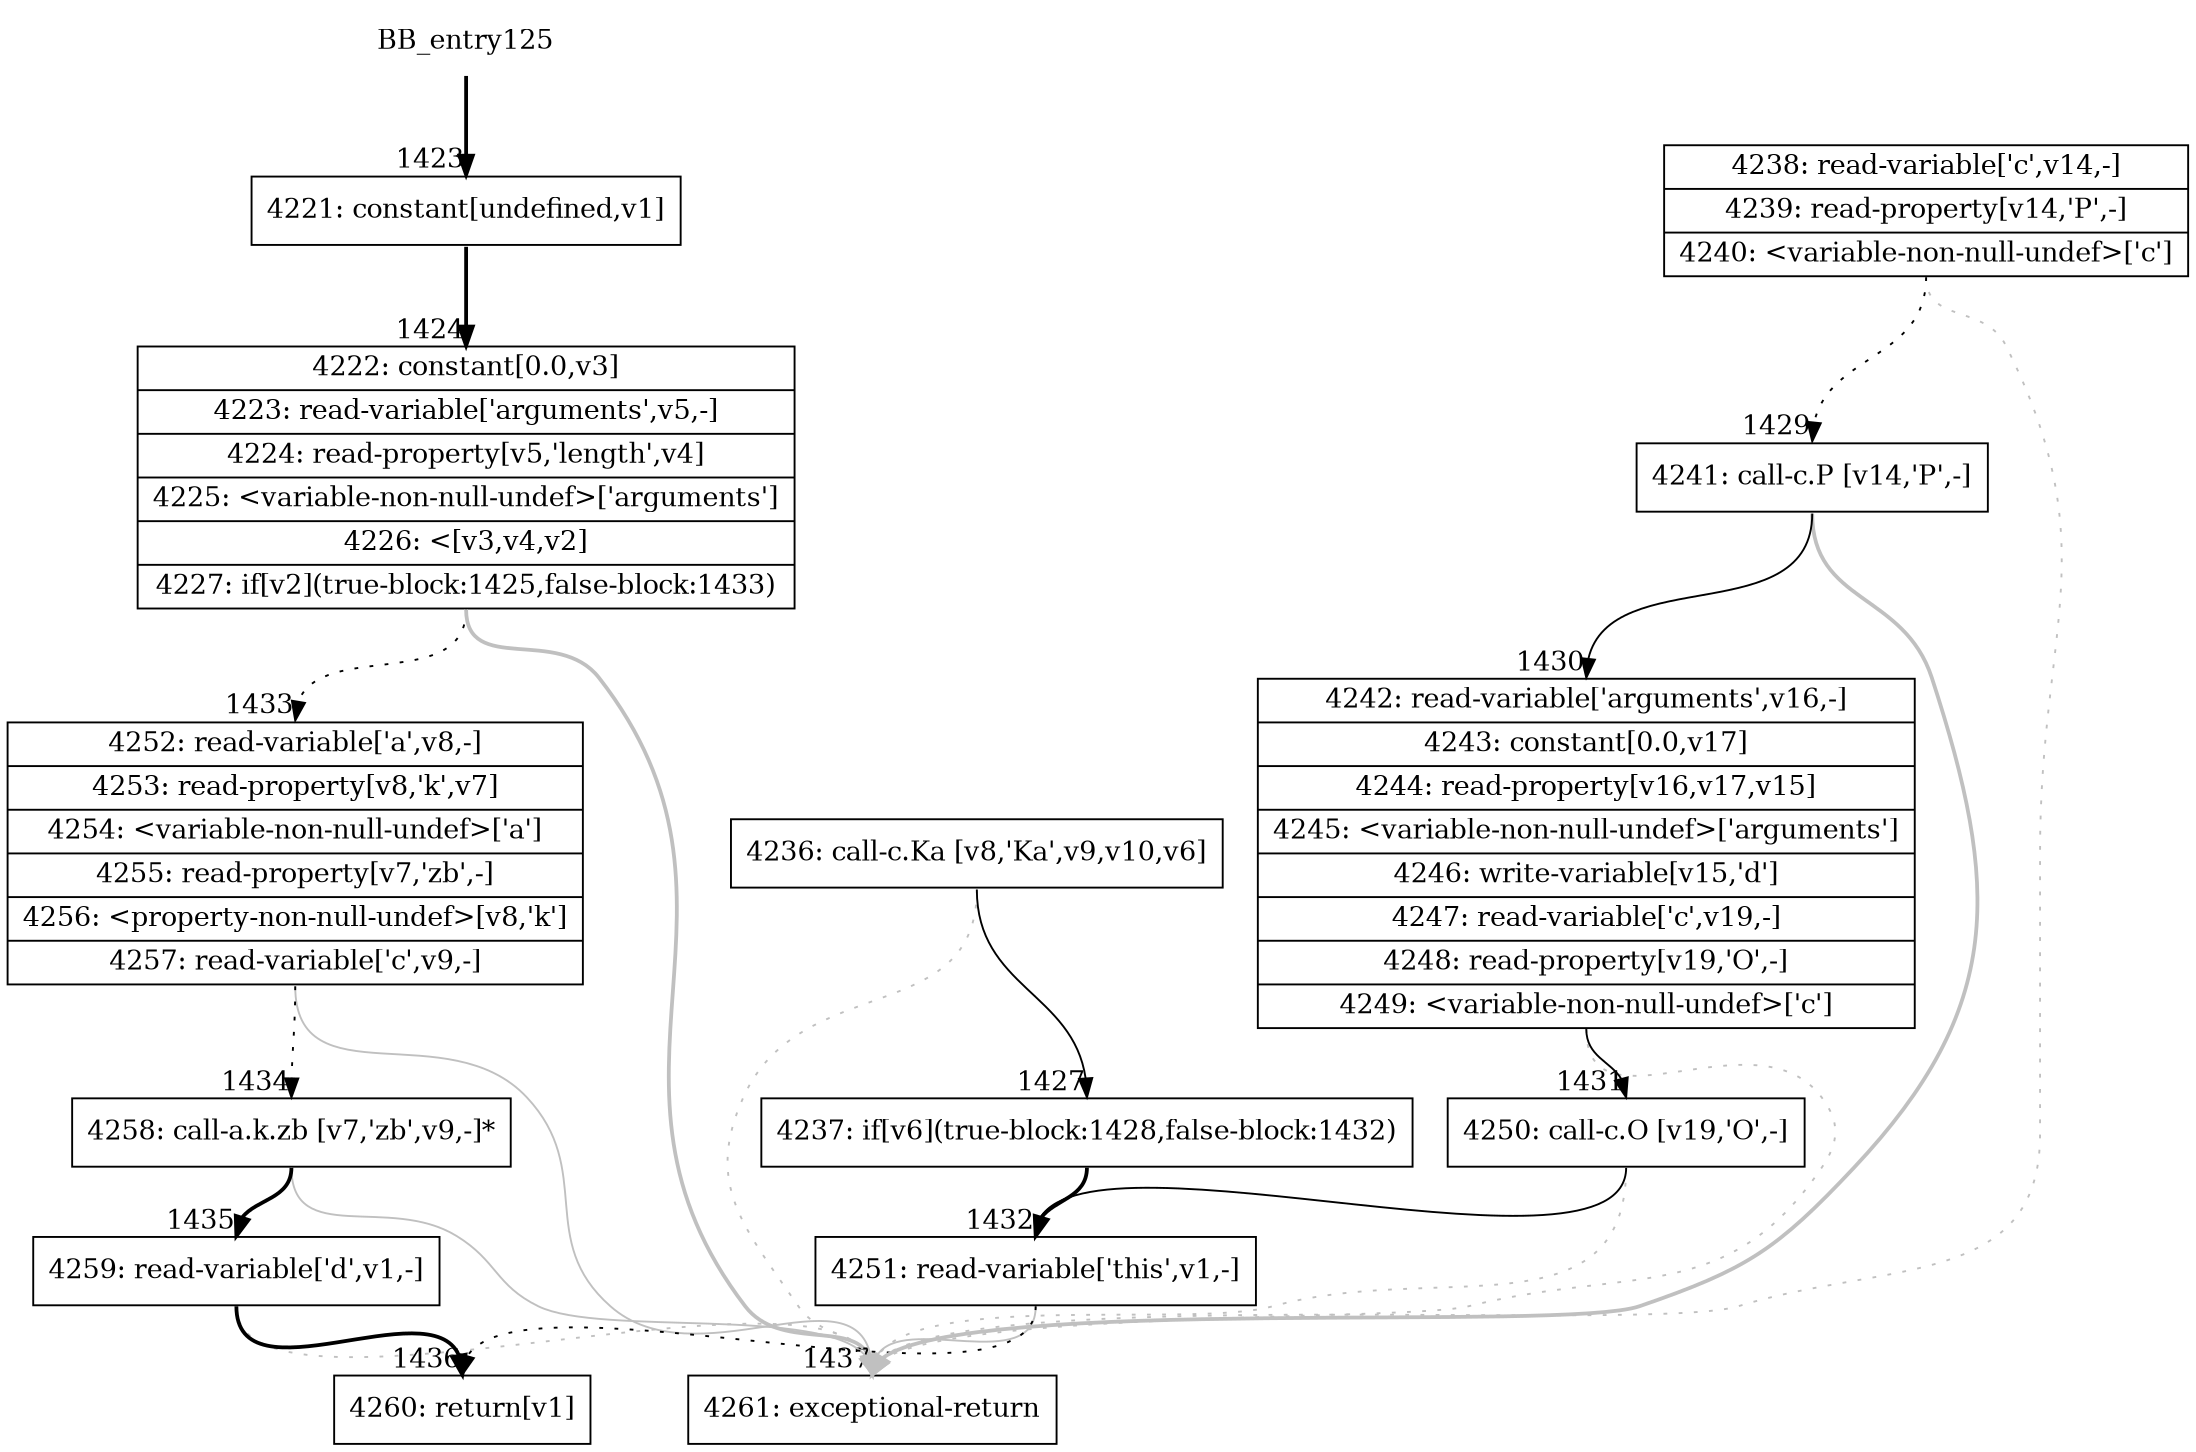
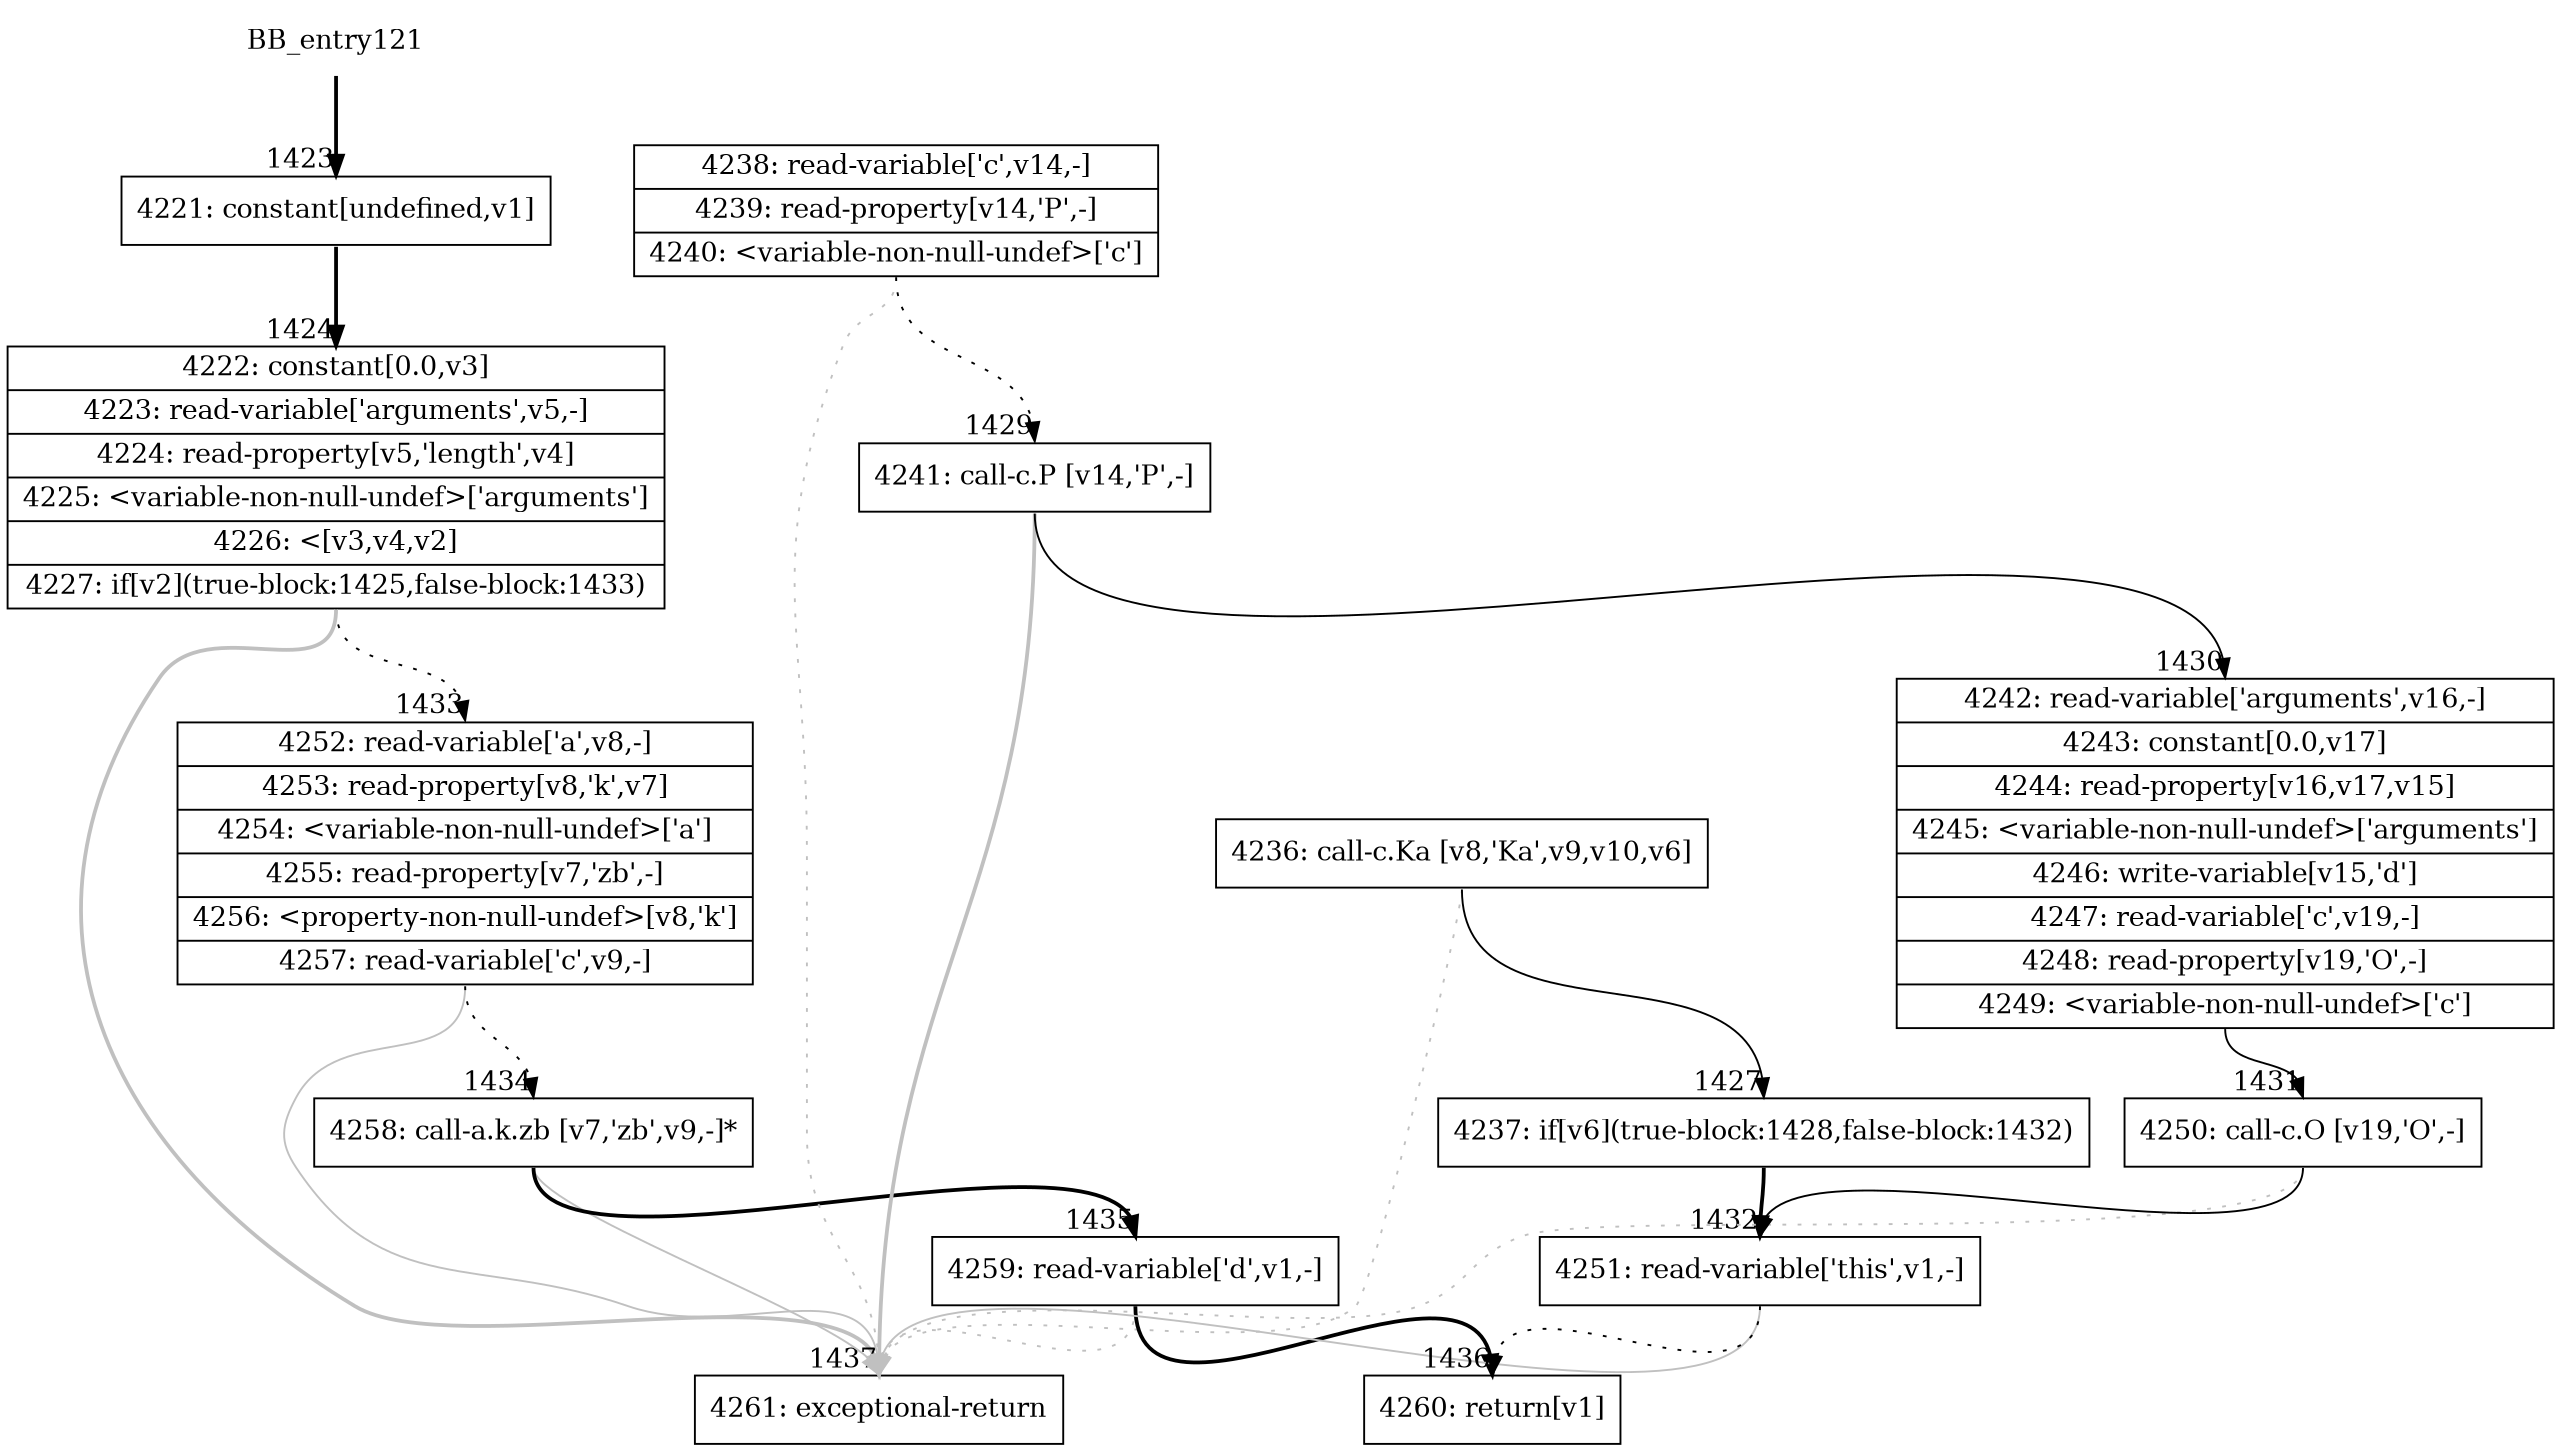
node "BB_entry125": label "BB_entry125" -> "BB_entry121"
edge "4242: read-variable['arguments',v16,-]" -> "4261: exceptional-return": removed
